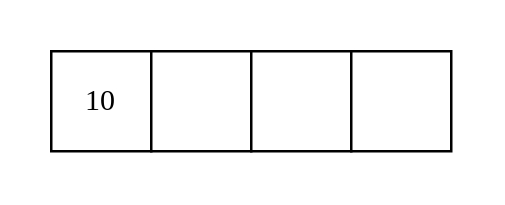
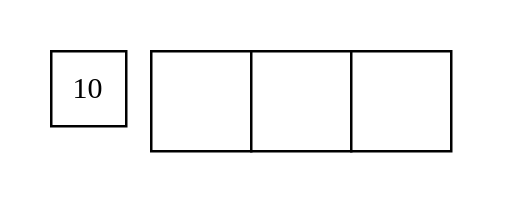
node "10": size 100x100 -> 75x75
